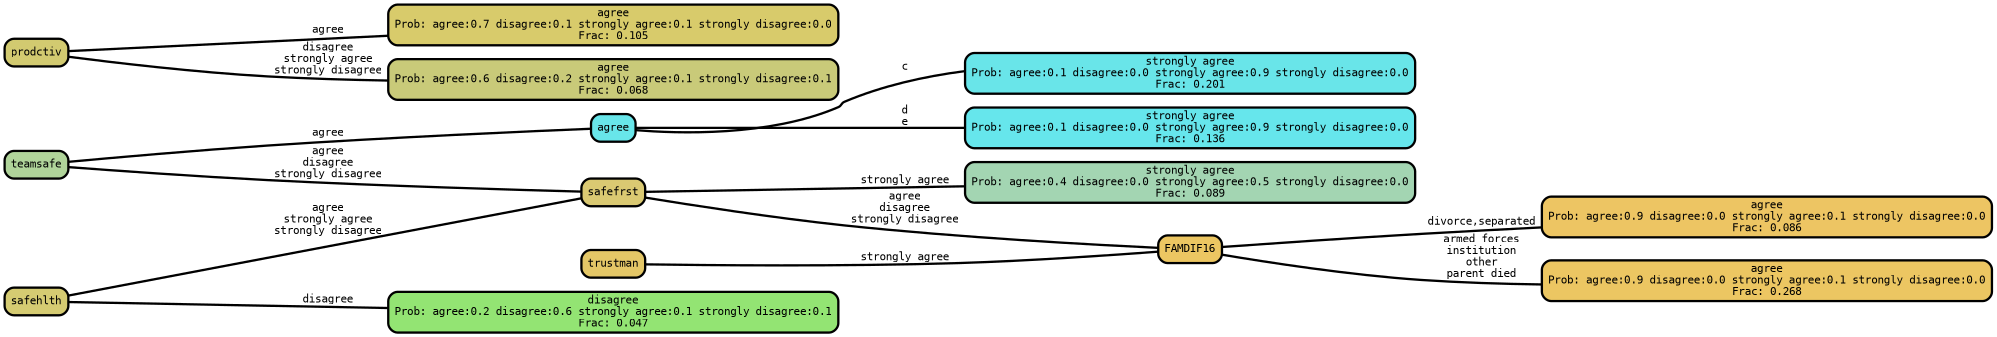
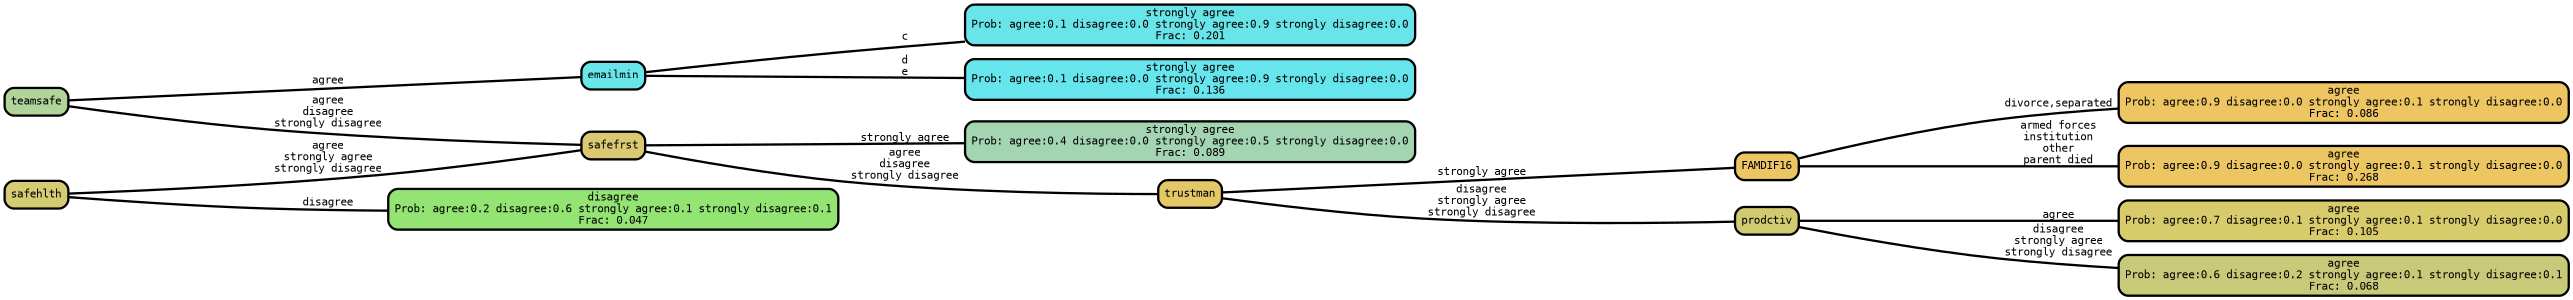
node "agree": label "agree" -> "emailmin"
edge "trustman" -- "prodctiv": added, label "disagree strongly agree strongly disagree"
edge "safefrst" -- "FAMDIF16": now "safefrst" -- "trustman"
